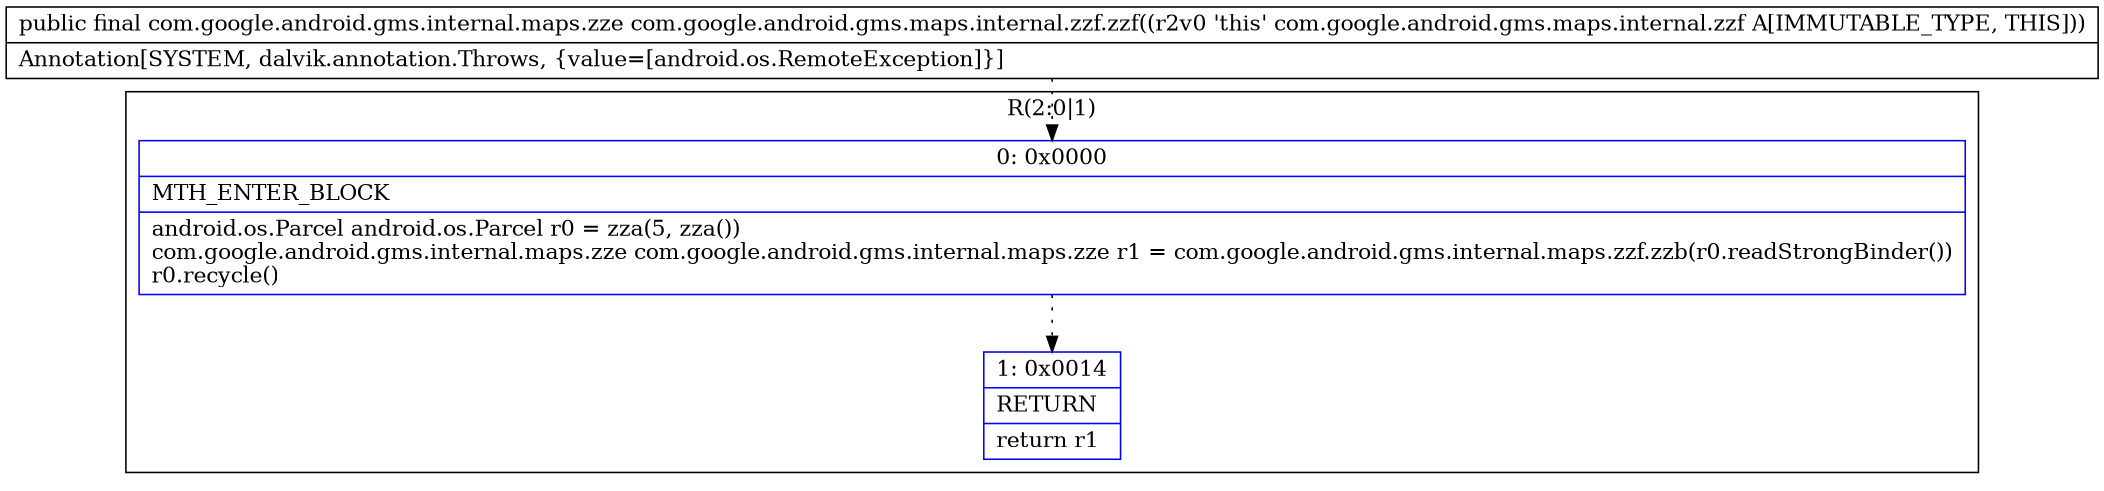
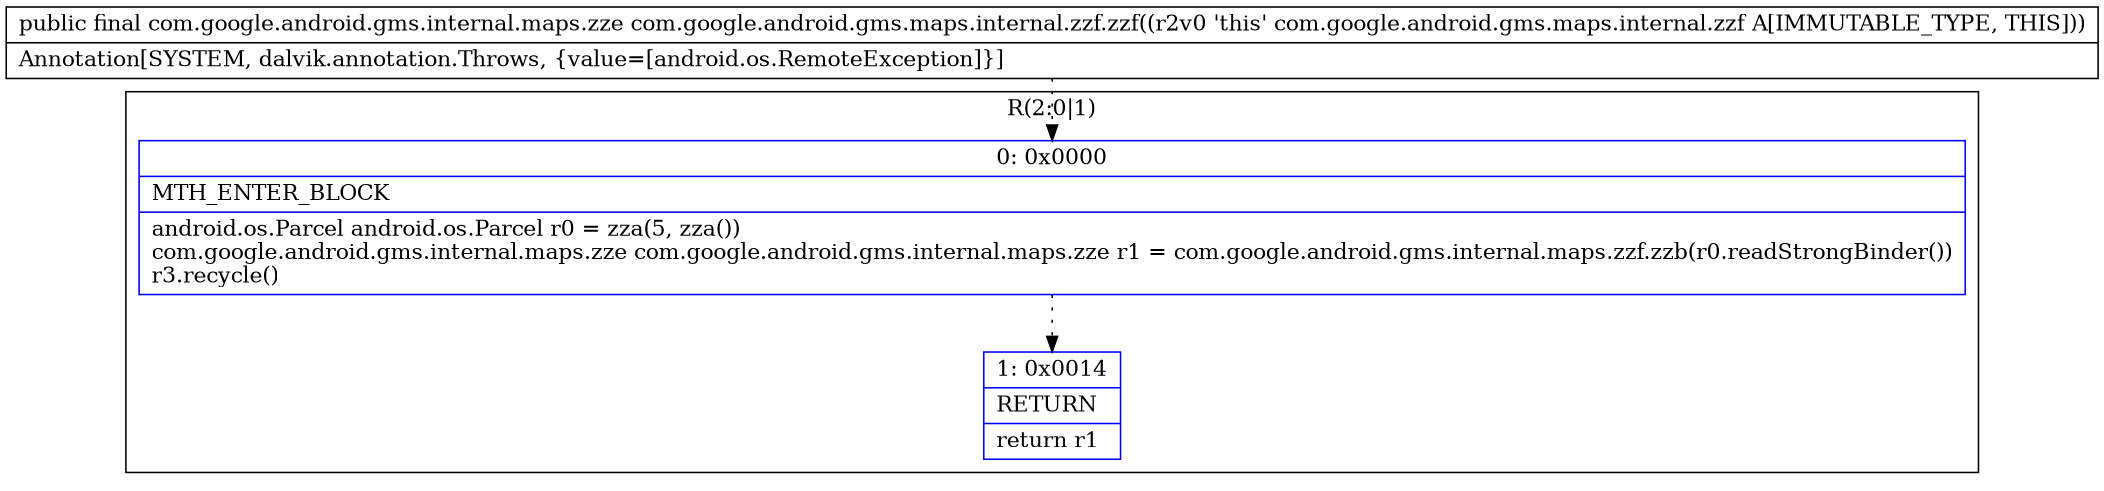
node "0: 0x0000": text "r0.recycle()" -> "r3.recycle()"
